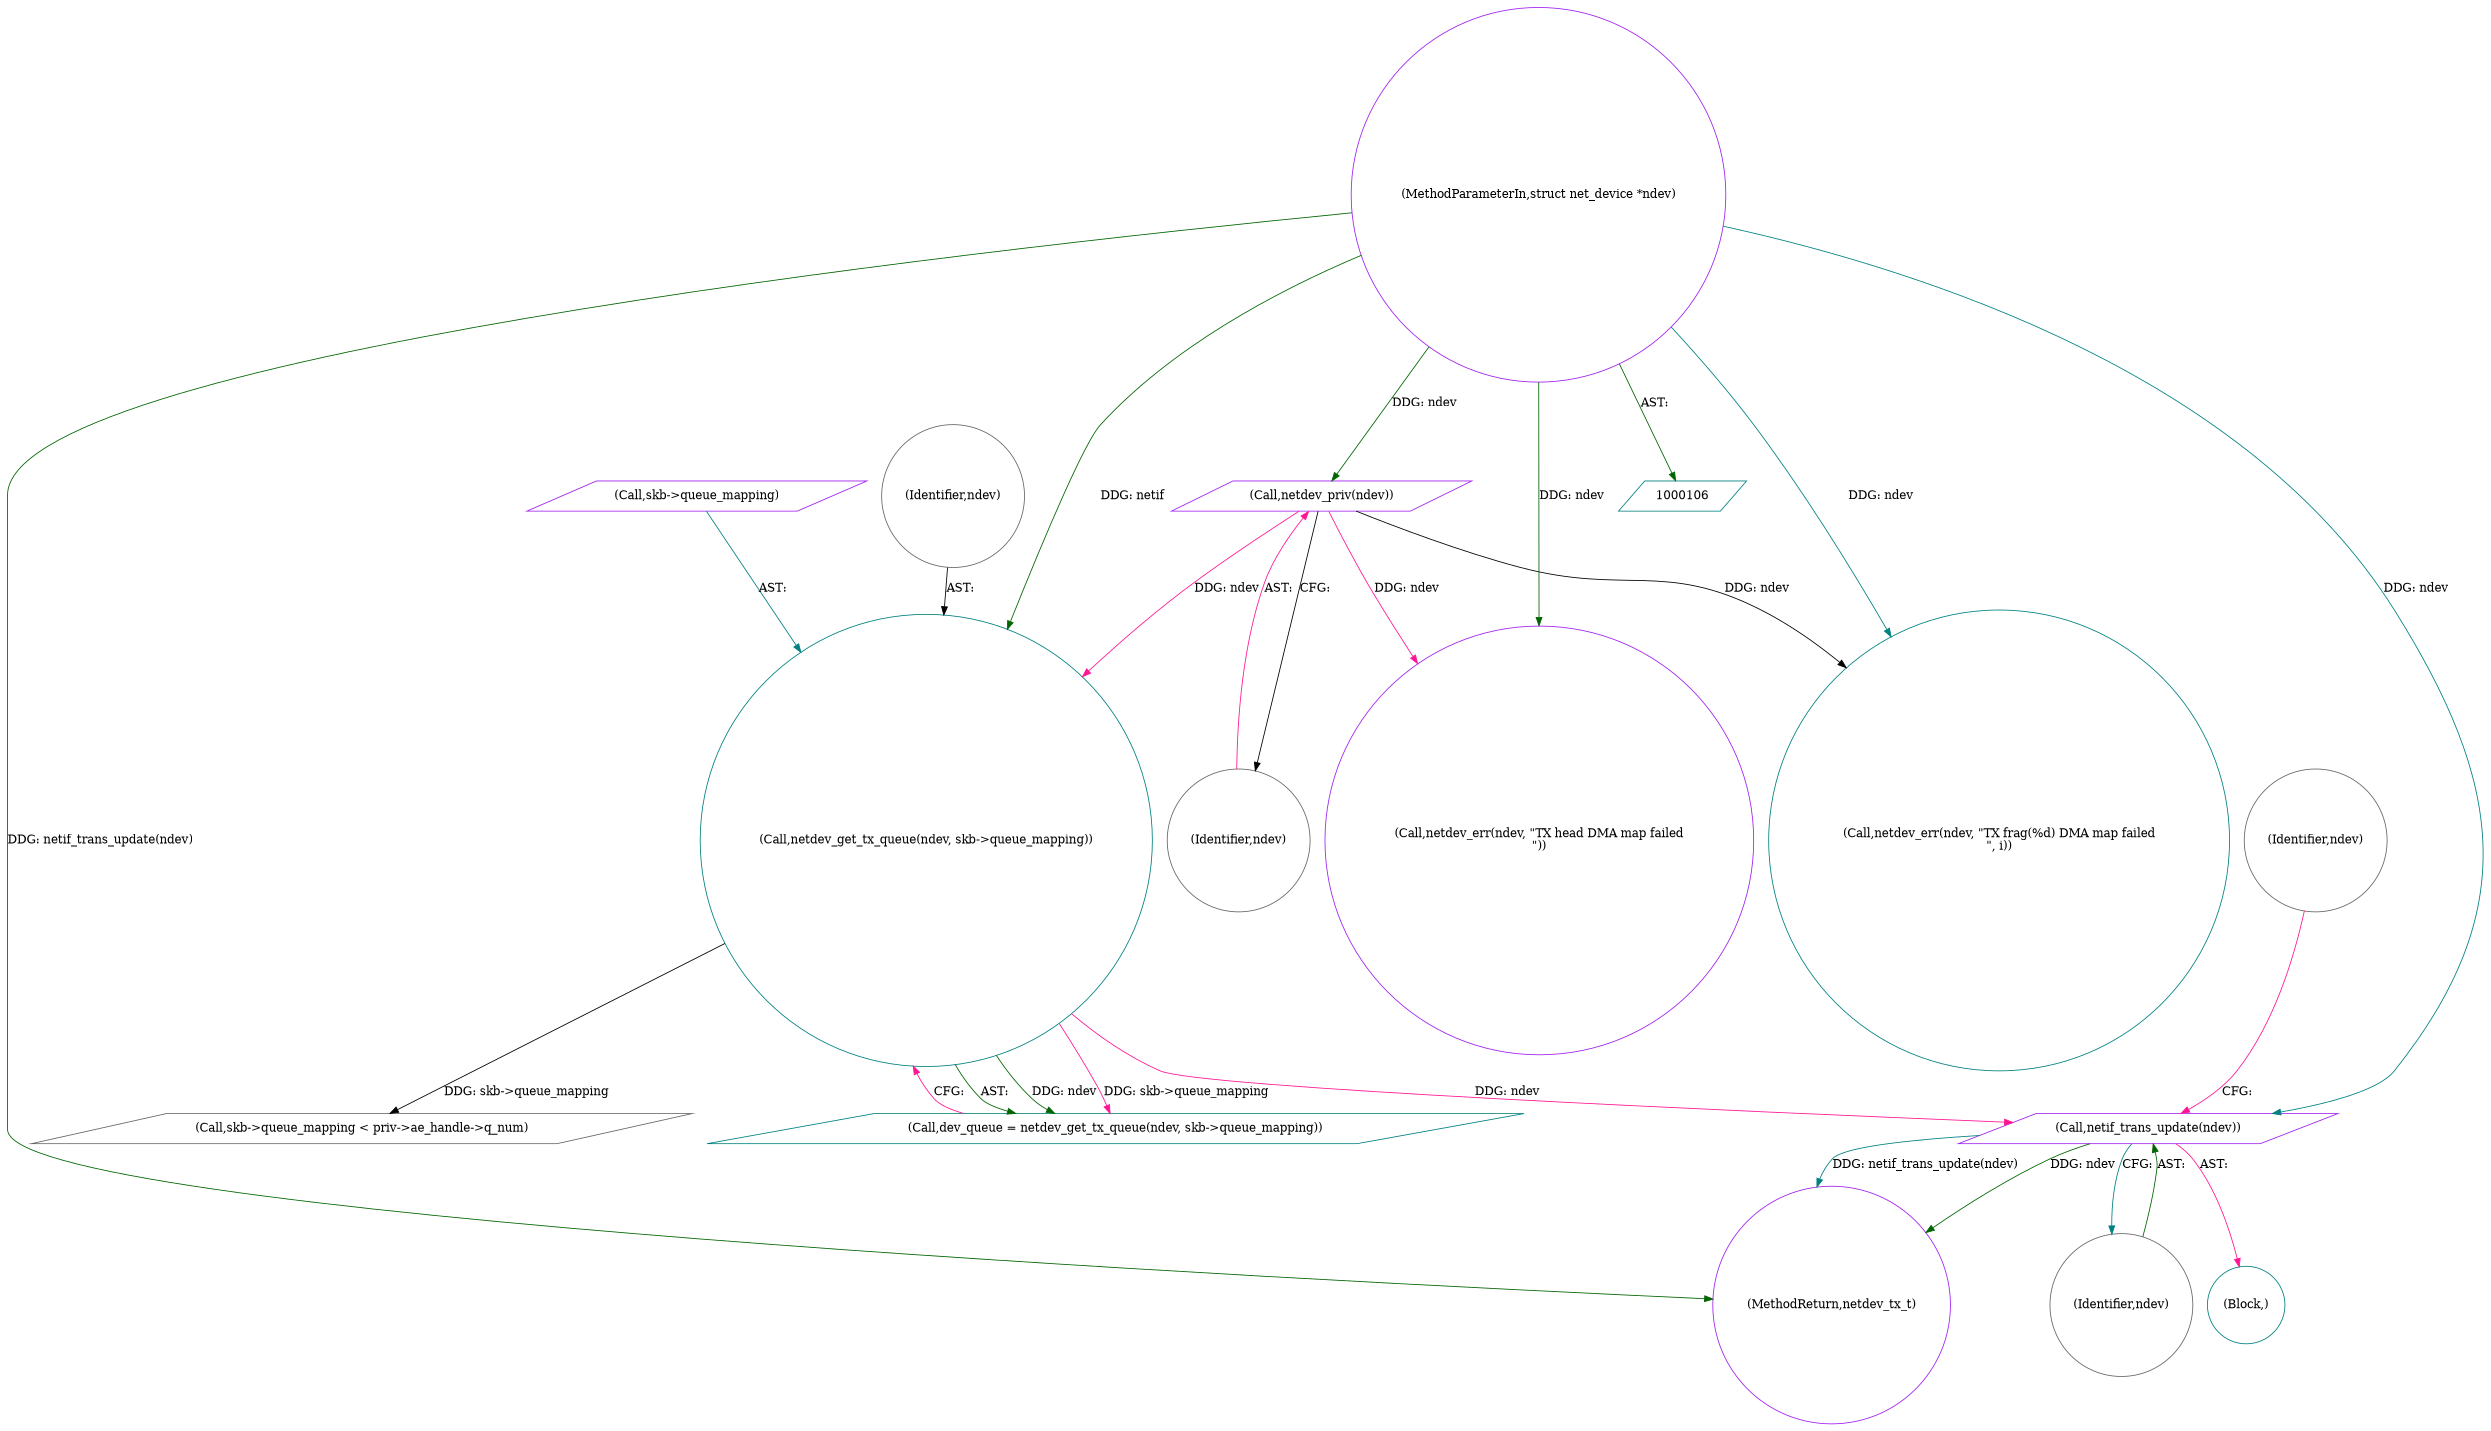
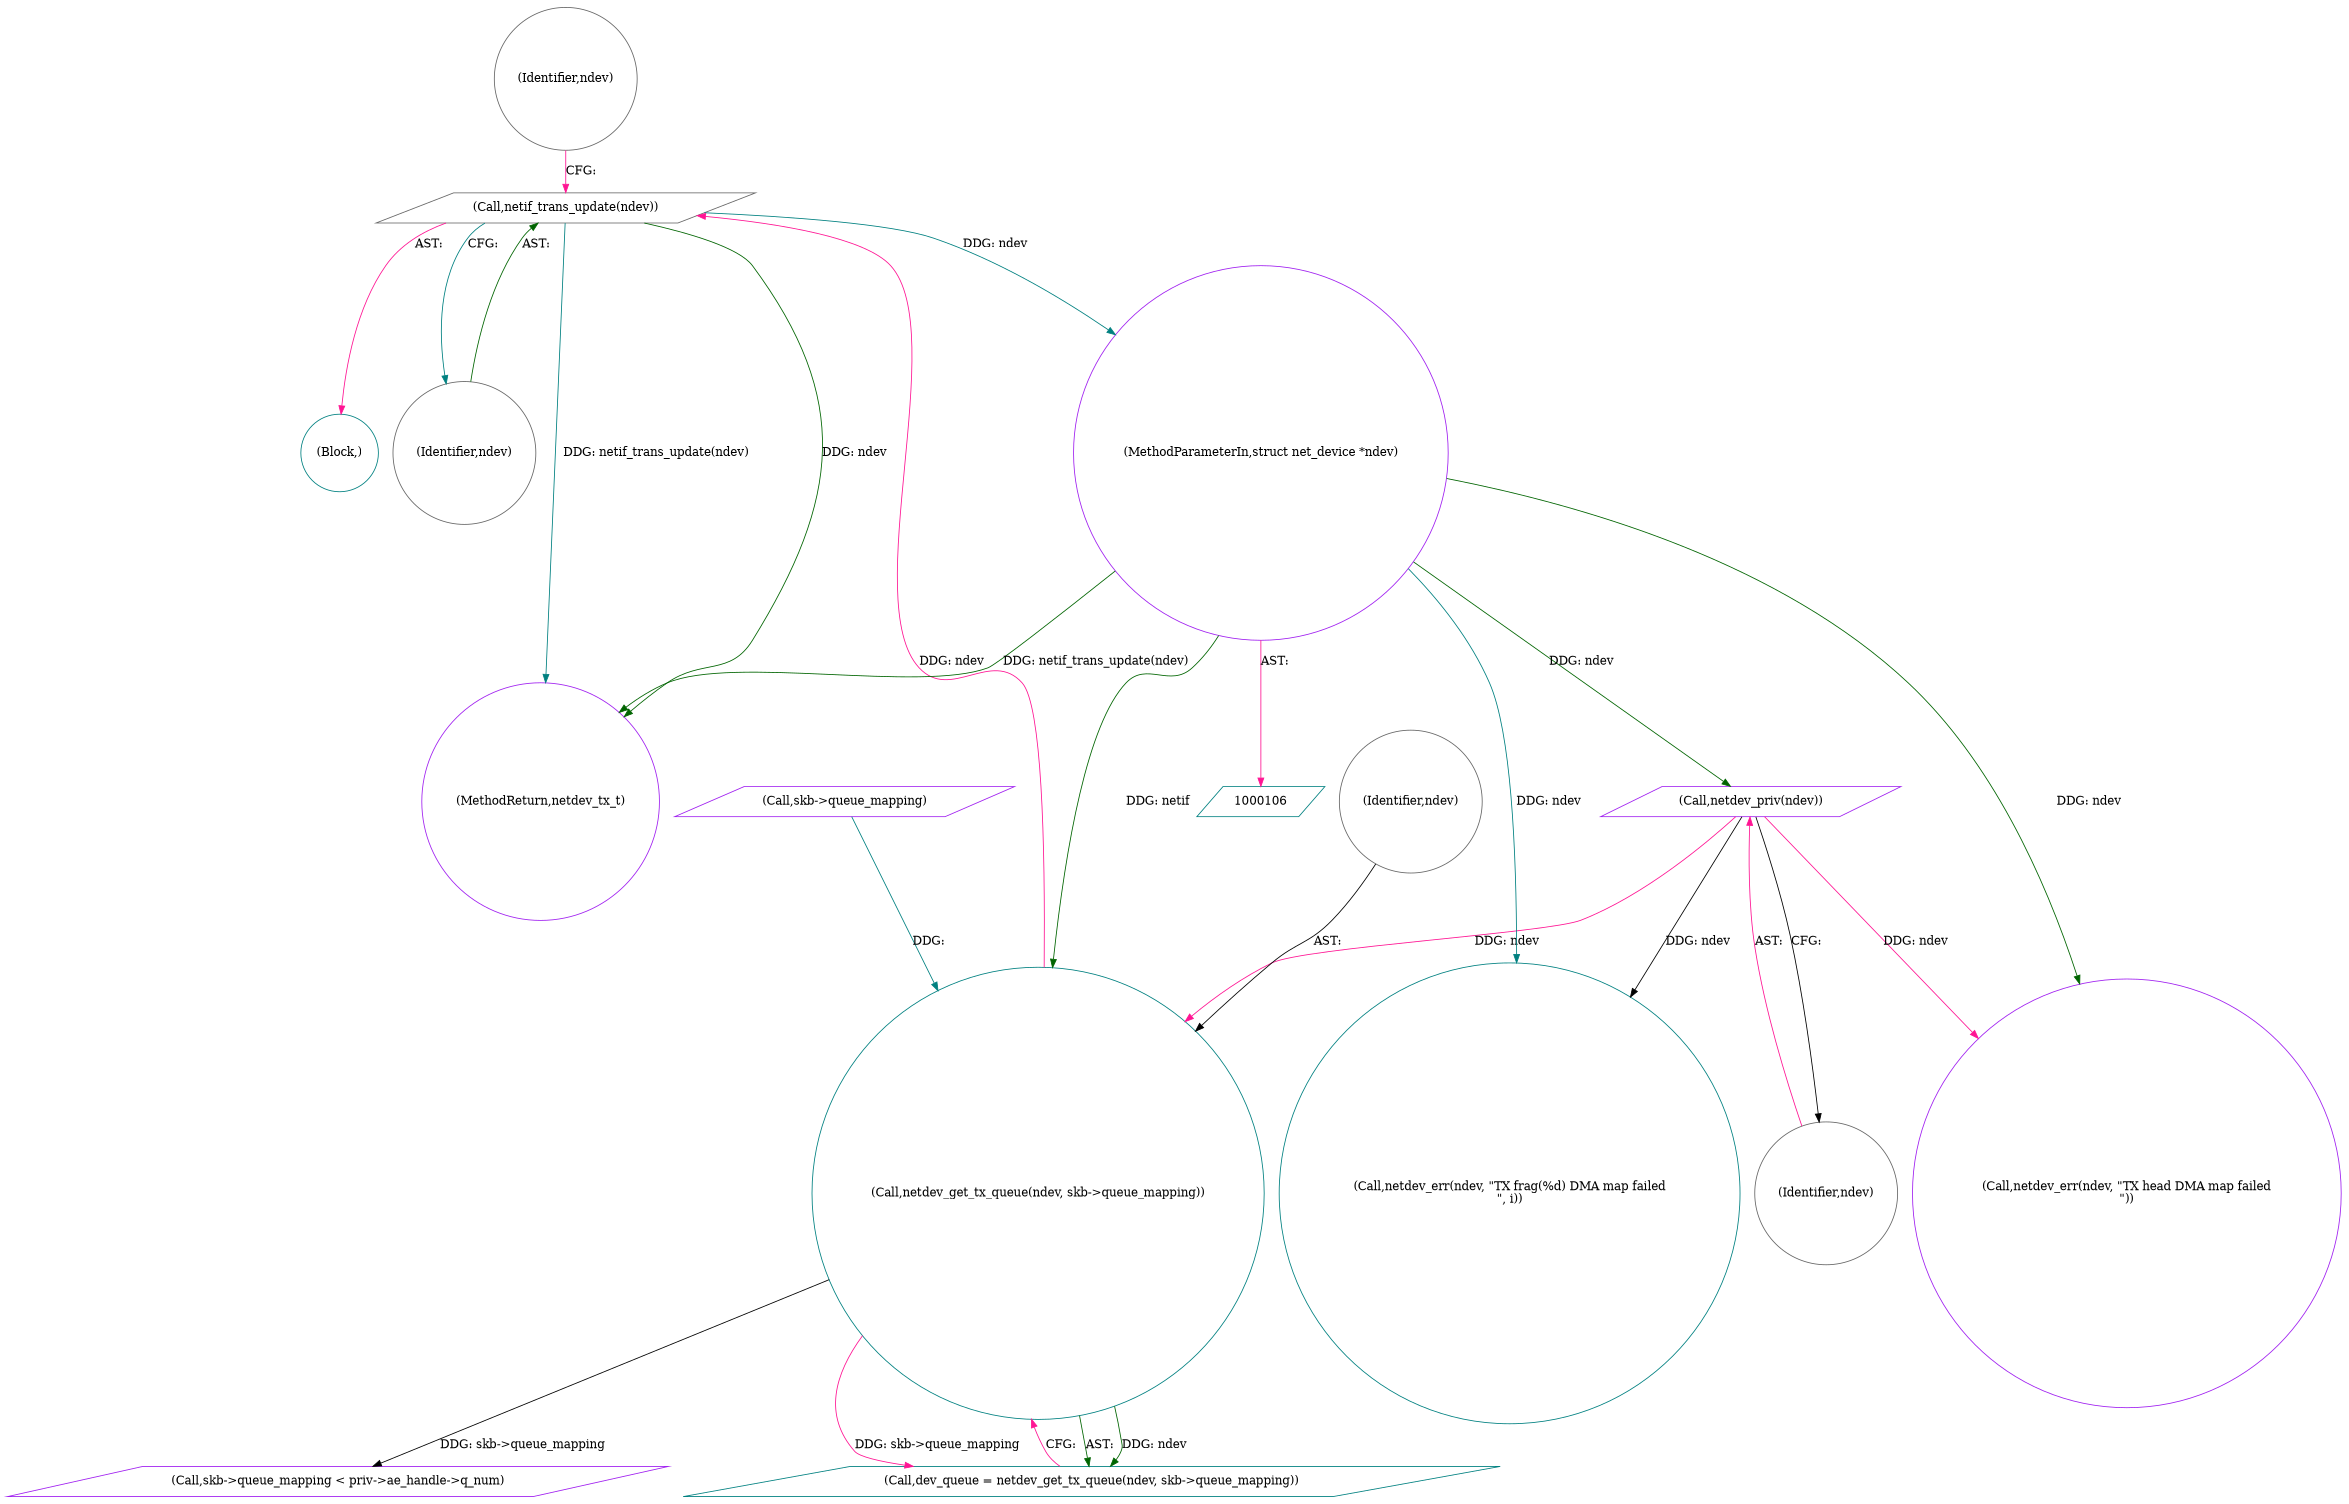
edge "(MethodParameterIn,struct net_device *ndev)" -> "1000106": color darkgreen -> deeppink
edge "(MethodParameterIn,struct net_device *ndev)" -> "(Call,netif_trans_update(ndev))": reversed
edge "(Call,skb->queue_mapping)" -> "(Call,netdev_get_tx_queue(ndev, skb->queue_mapping))": label "AST: " -> "DDG: "
node "(Call,skb->queue_mapping < priv->ae_handle->q_num)": color gray40 -> purple
node "(Call,netif_trans_update(ndev))": color purple -> gray40
